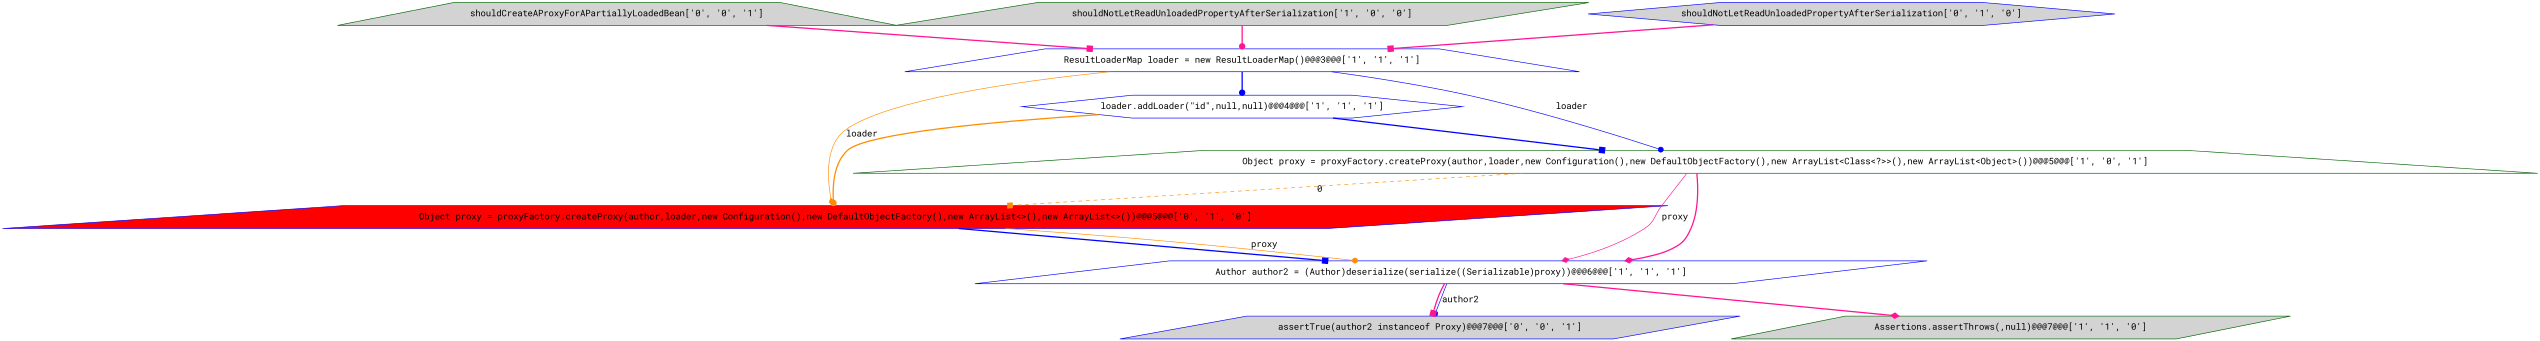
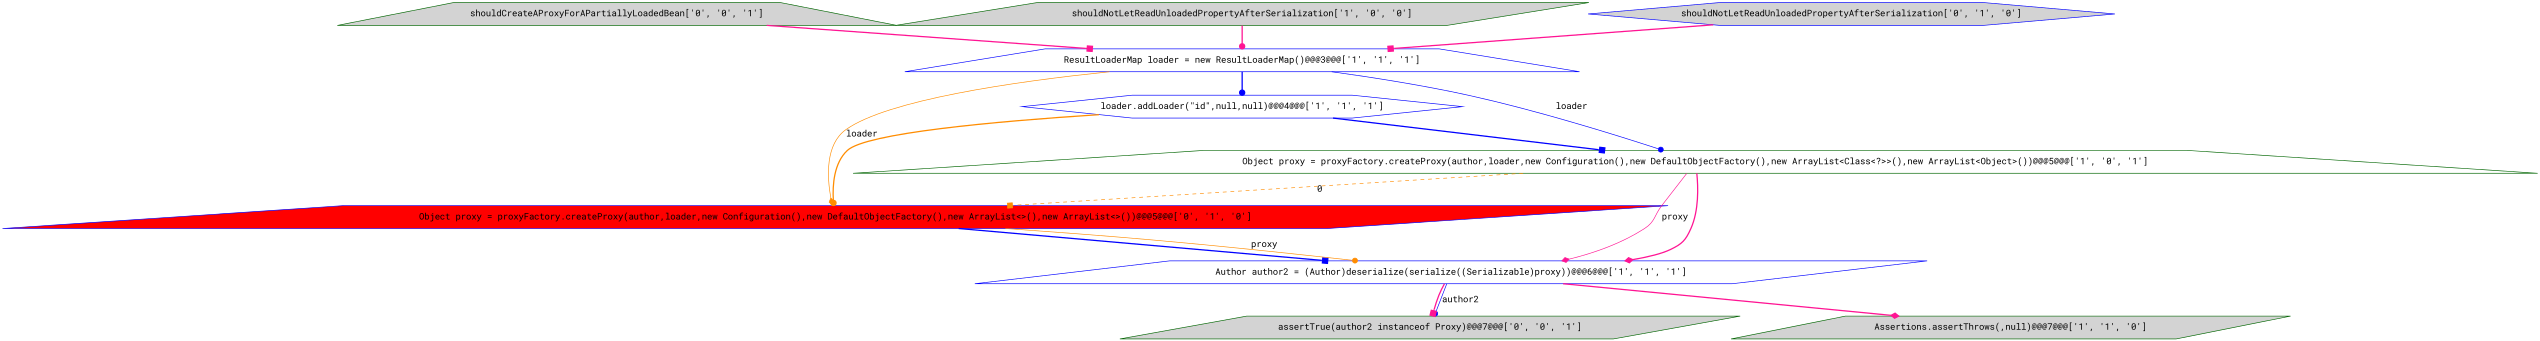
node "assertTrue(author2 instanceof Proxy)@@@7@@@['0', '0', '1']": color blue -> darkgreen
